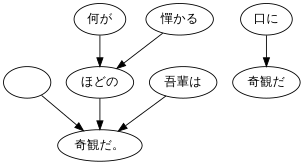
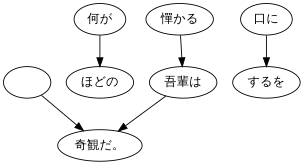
edge "憚かる" -> "ほどの": now "憚かる" -> "吾輩は"
node "奇観だ": label "奇観だ" -> "するを"
edge "ほどの" -> "奇観だ。": removed
